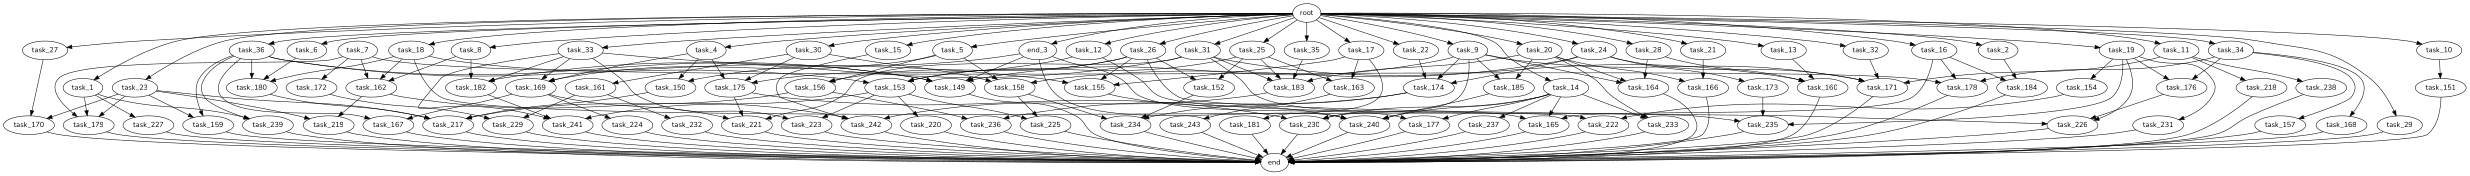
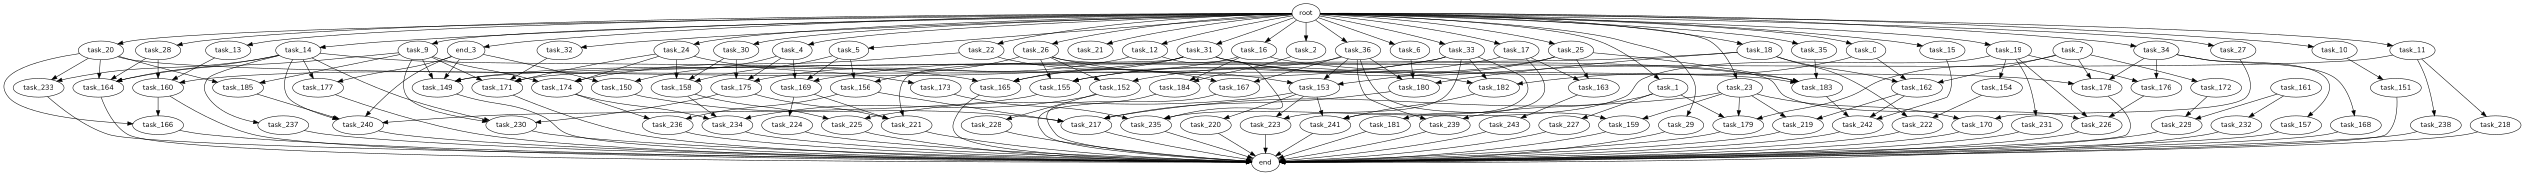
node "task_8": label "task_8" -> "task_0"
edge "task_14" -> "task_164": added
edge "task_21" -> "task_166": now "task_160" -> "task_166"
edge "task_30" -> "task_161": removed
edge "task_169" -> "task_167": now "task_22" -> "task_167"
node "task_228": added
